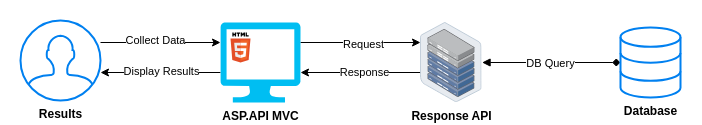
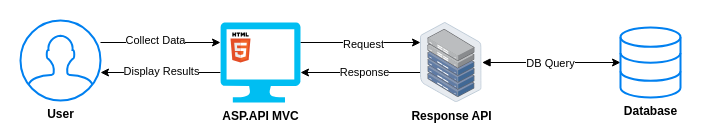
edge "Response API" -- "Database": arrowhead diamond -> classic
node "Results": label "Results" -> "User"
